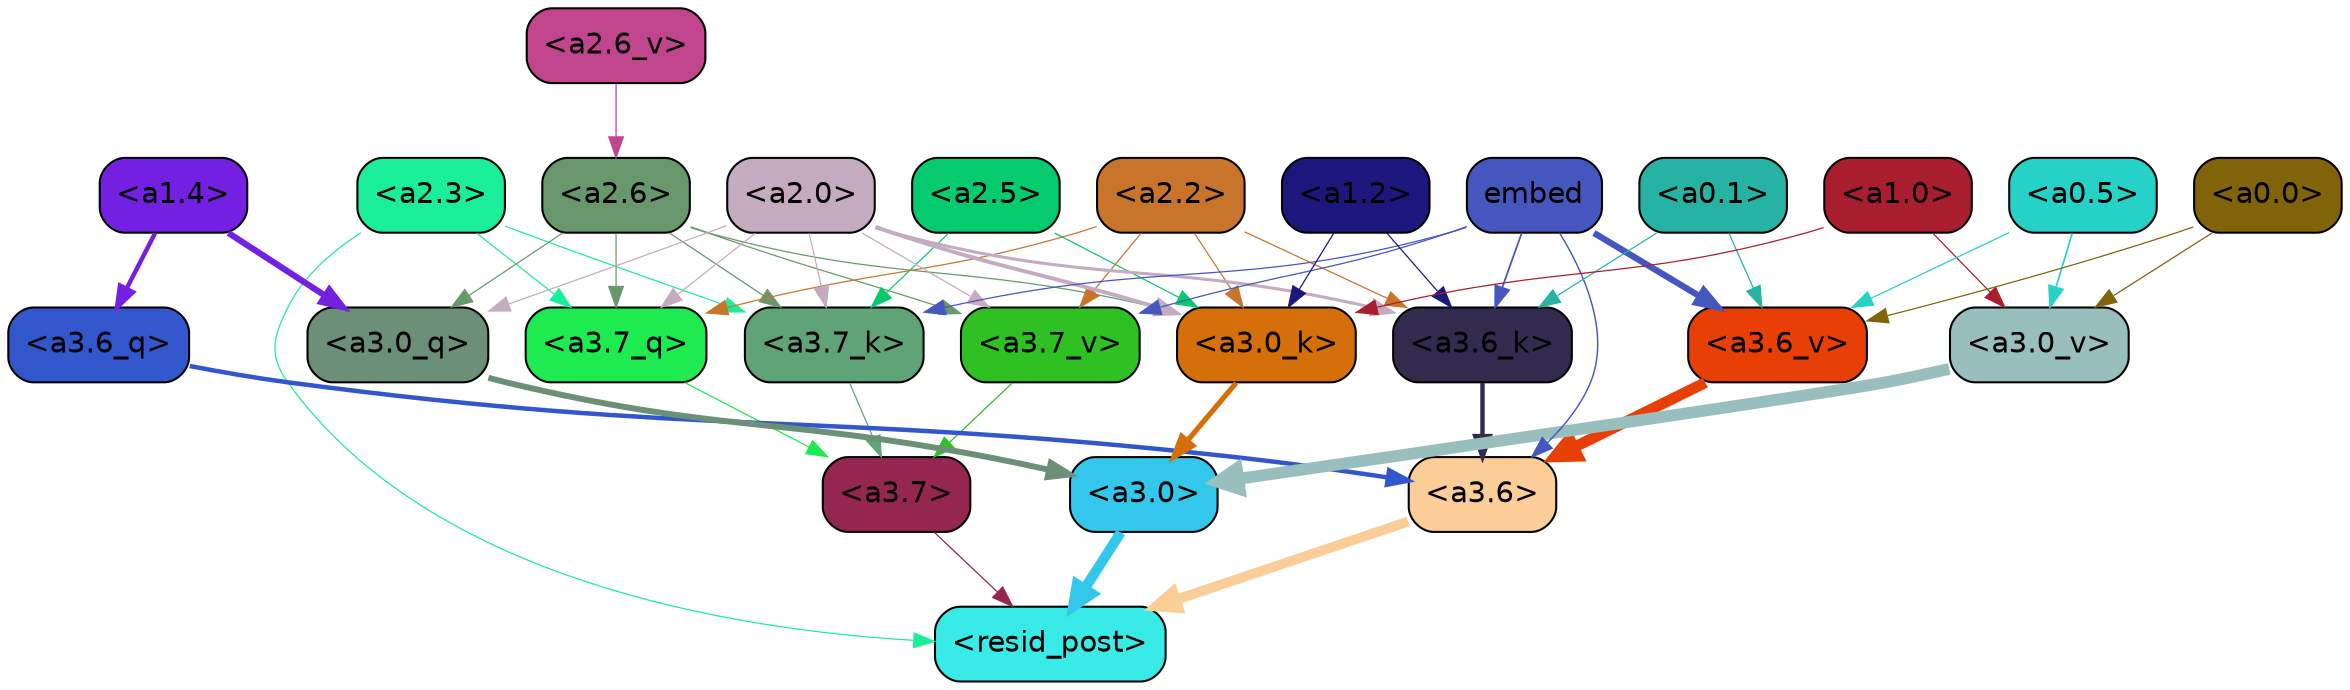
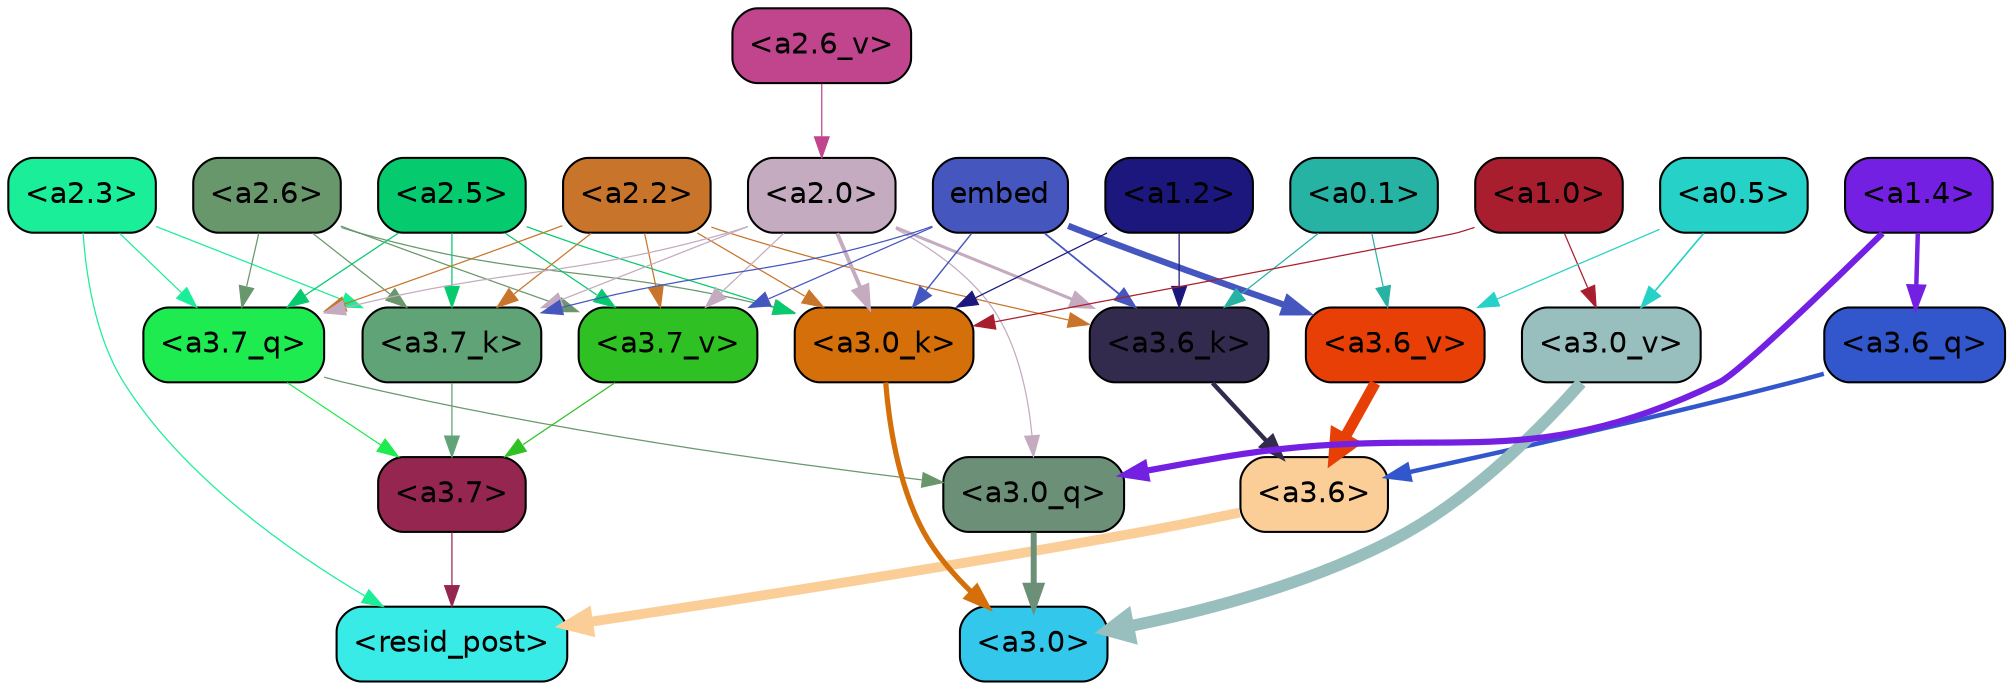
edge "<a2.6_v>" -> "<a2.6>": now "<a2.6_v>" -> "<a2.0>"
node "<a0.0>": removed
edge "<a2.2>" -> "<a3.7_k>": added
edge "<a2.5>" -> "<a3.7_q>": added
edge "<a2.6>" -> "<a3.0_q>": now "<a3.7_q>" -> "<a3.0_q>"
edge "<a2.5>" -> "<a3.7_v>": added
edge "embed" -> "<a3.6>": now "embed" -> "<a3.0_k>"
edge "<a3.0>" -> "<resid_post>": removed
